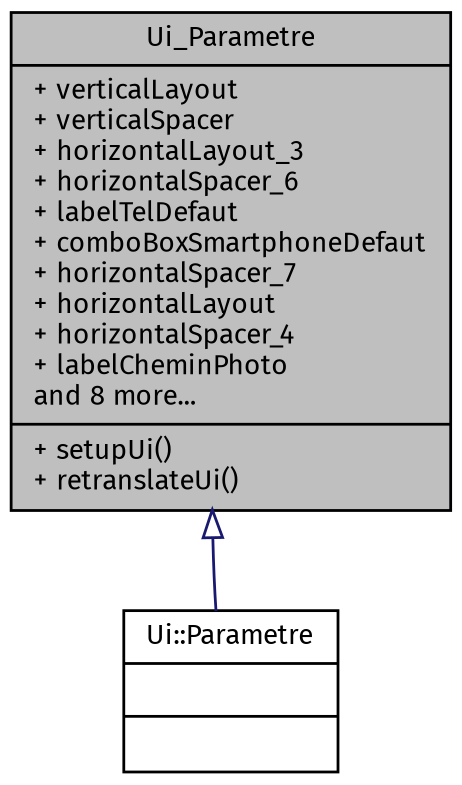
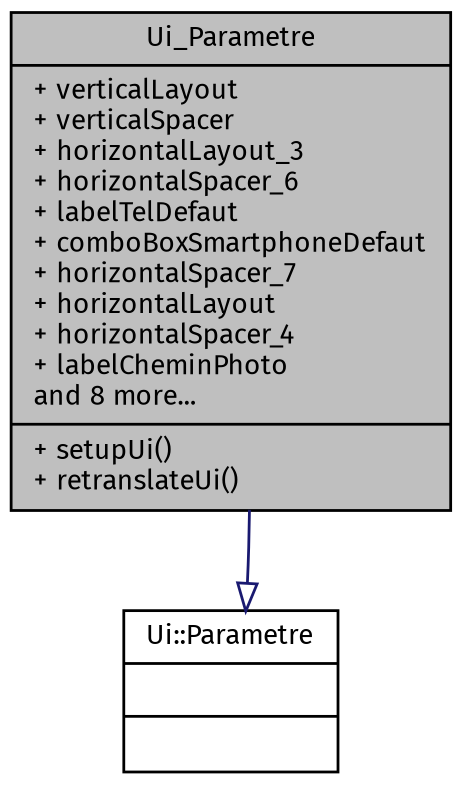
edge "Ui::Parametre" -> "Ui_Parametre": reversed
